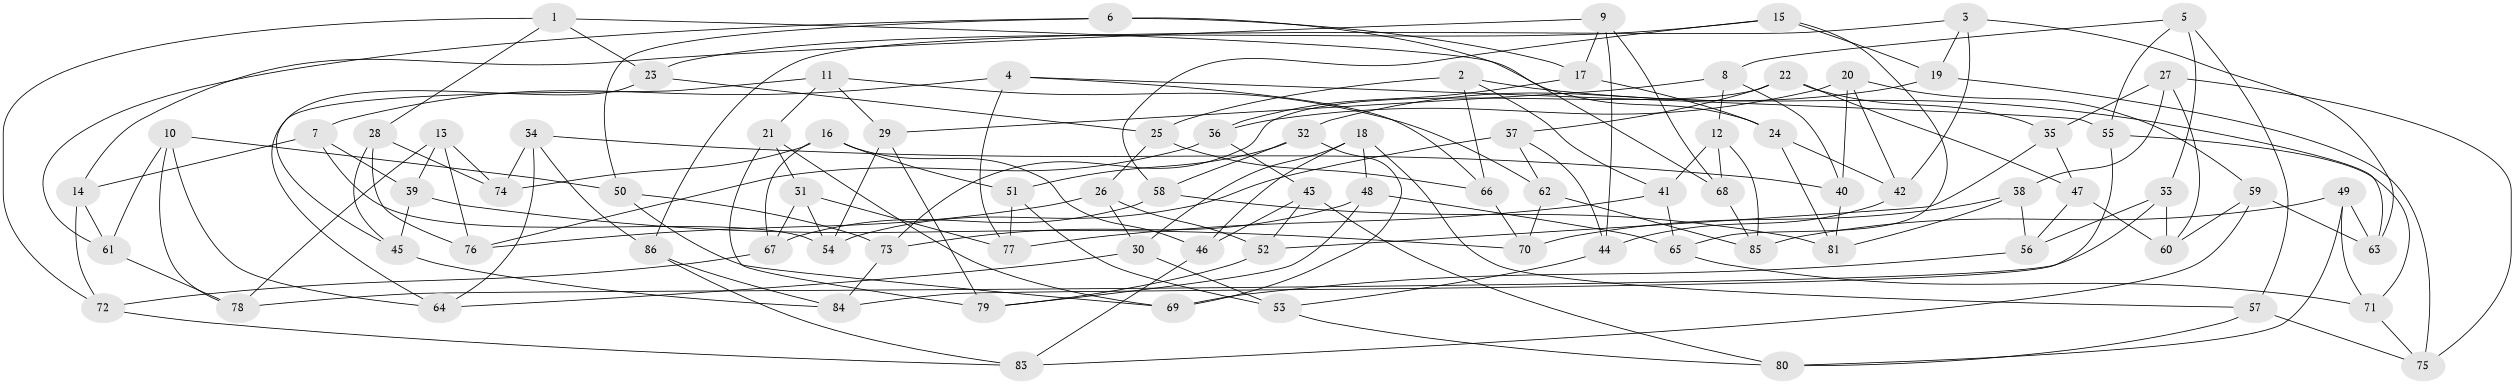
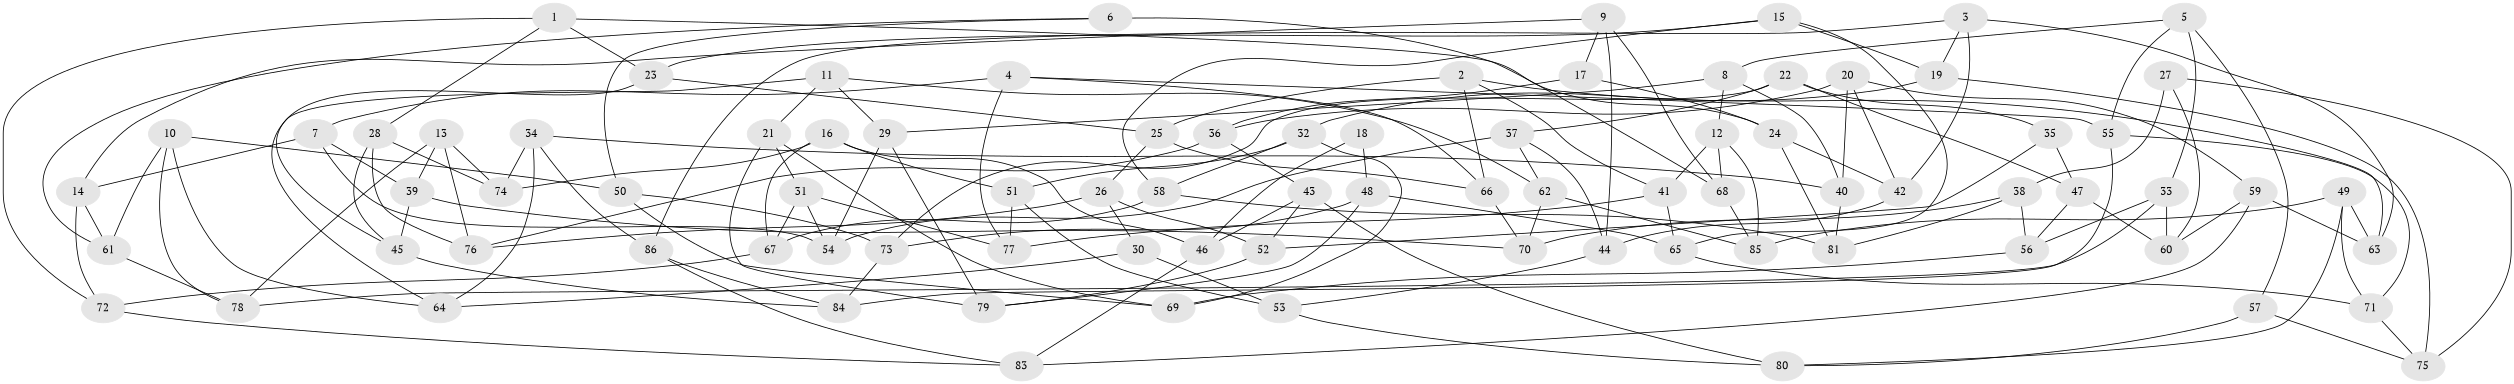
edge "6" -- "17": removed
edge "27" -- "35": removed
edge "18" -- "30": removed
edge "18" -- "57": removed
